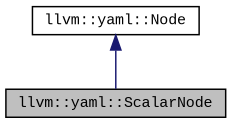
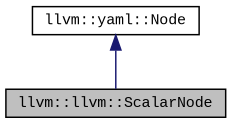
node "llvm::yaml::ScalarNode": label "llvm::yaml::ScalarNode" -> "llvm::llvm::ScalarNode"
